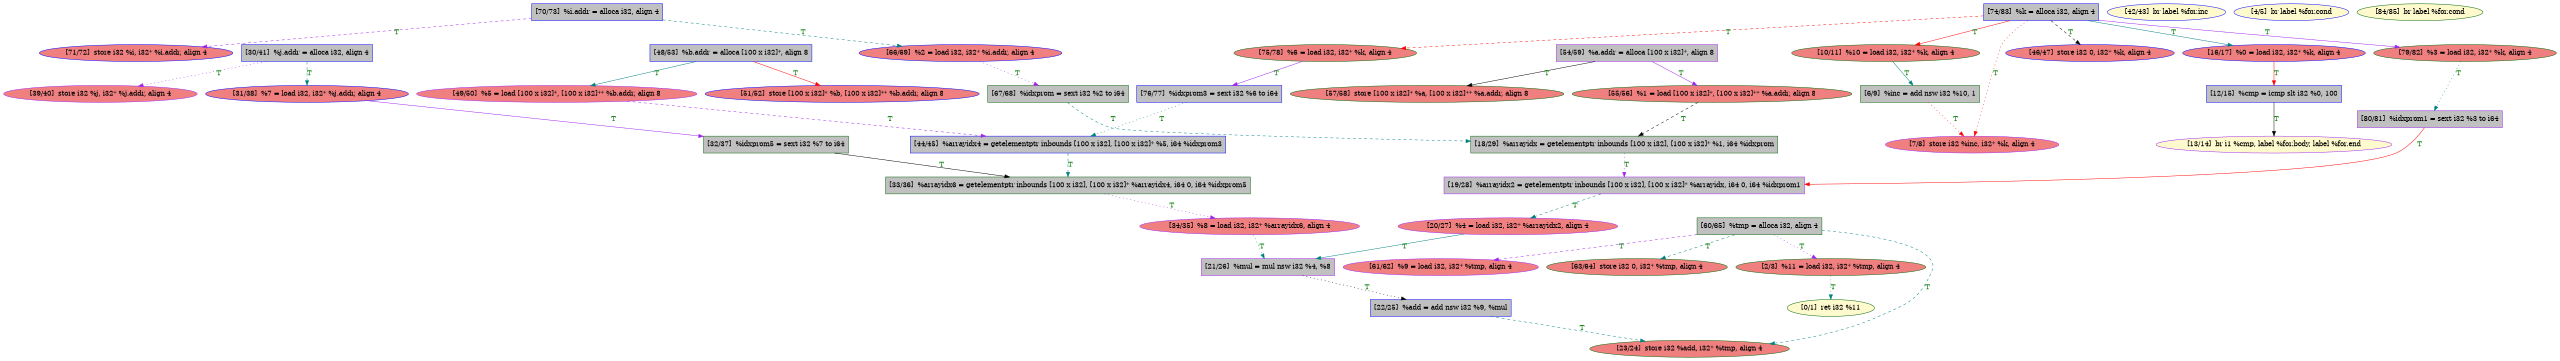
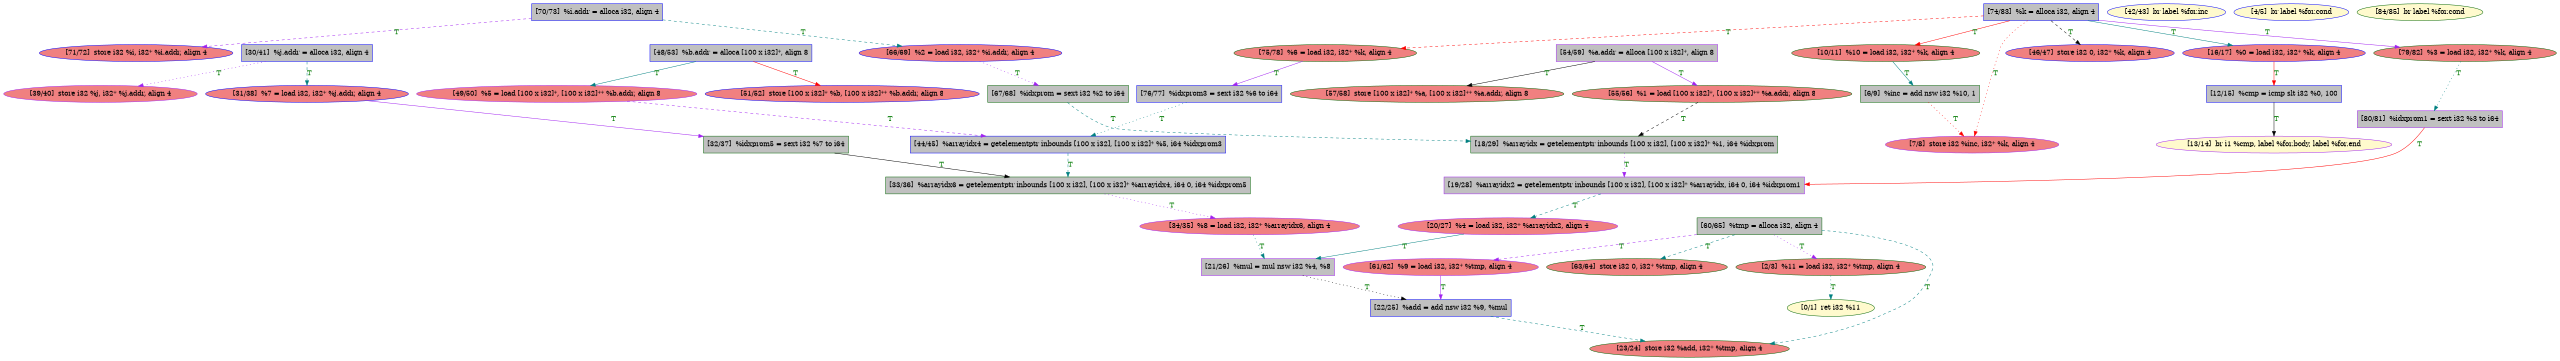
edge "[61/62]  %9 = load i32, i32* %tmp, align 4" -> "[22/25]  %add = add nsw i32 %9, %mul": added, label "T"
